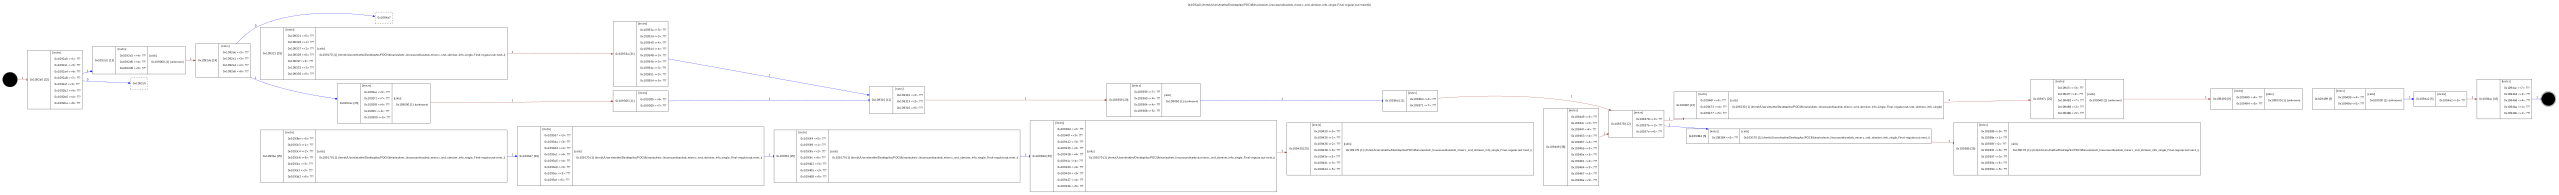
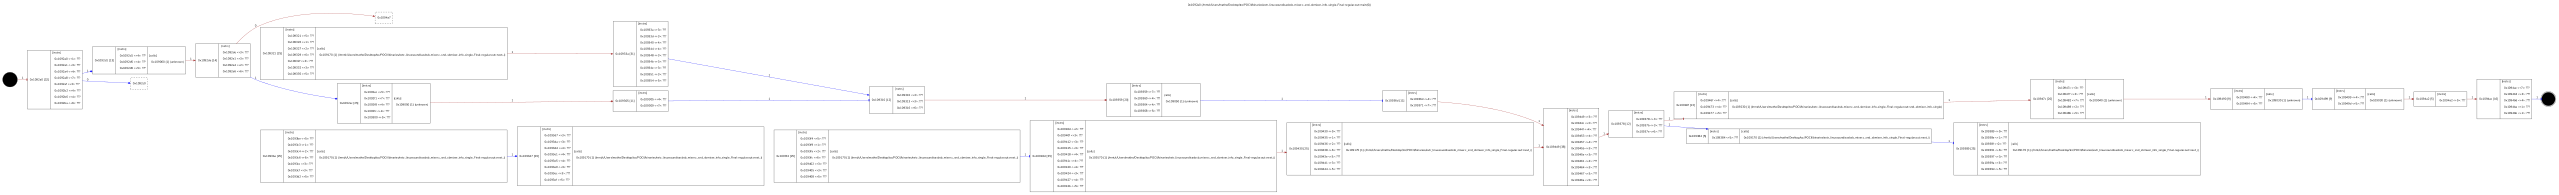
edge "0x1092de [14]" -> "0x1094a7": color blue -> brown
edge "0x10936d [11]" -> "0x109378 [12]": now "0x10936d [11]" -> "0x109449 [38]"
edge "0x109490 [9]" -> "0x109499 [9]": added, label "1"
edge "0x109499 [9]" -> "0x1094a2 [5]": color blue -> brown
edge "0x109384 [5]" -> "0x109389 [25]": color brown -> blue
edge "0x109430 [25]" -> "0x109449 [38]": added, label "1"
edge "0x1093d7 [29]" -> "0x1093f4 [25]": removed, label "1"
